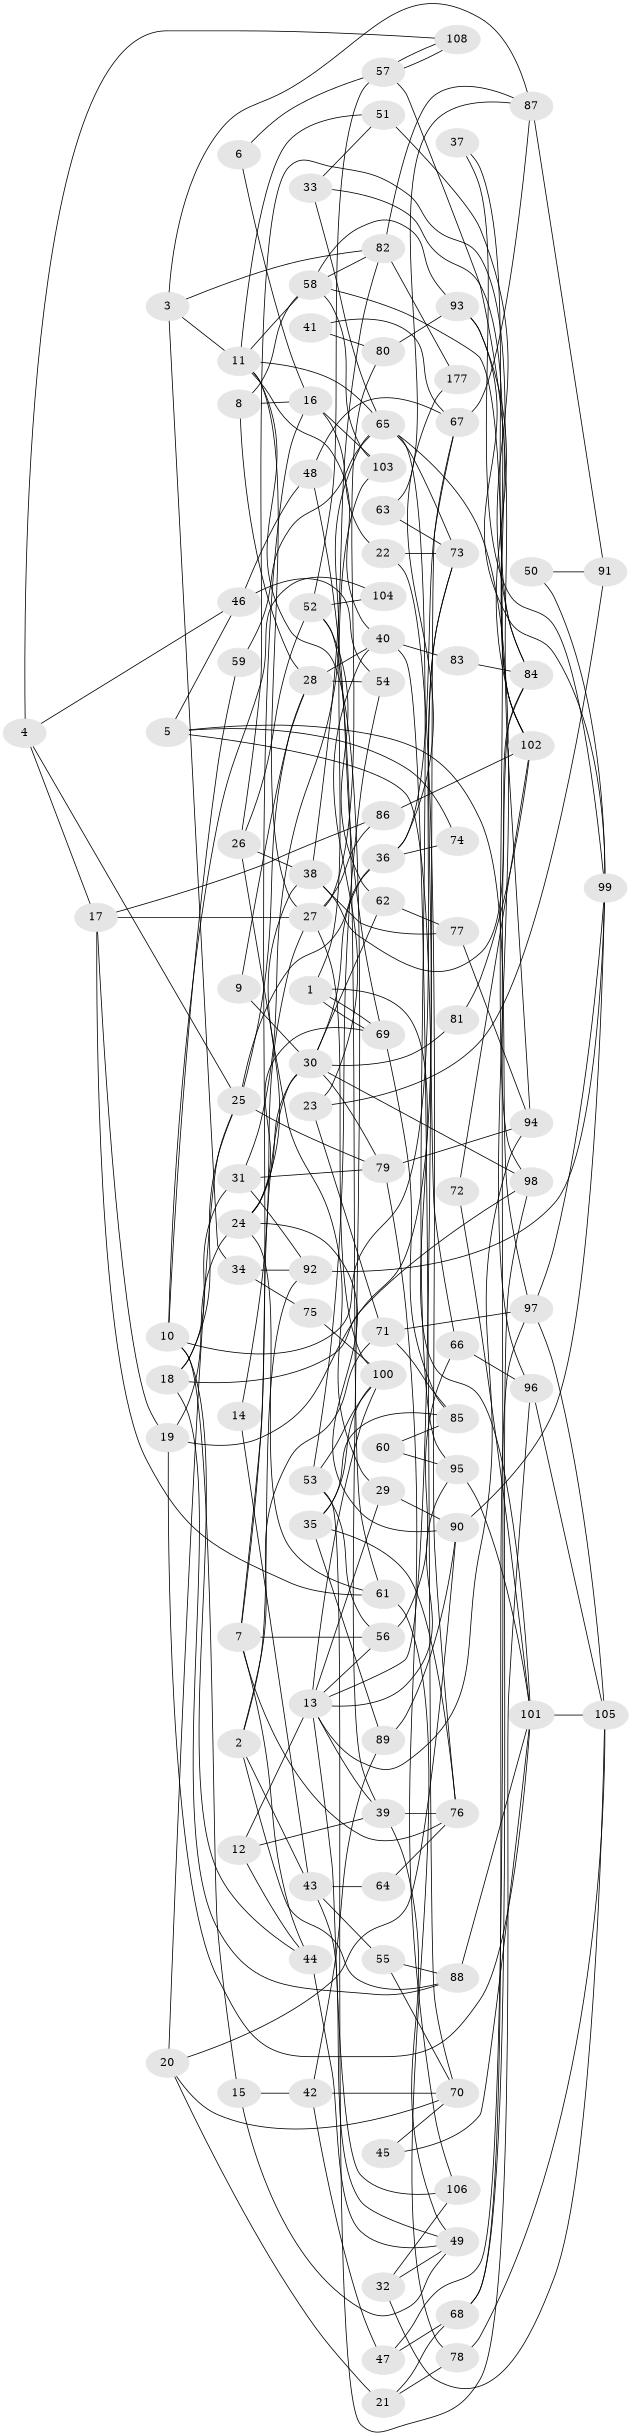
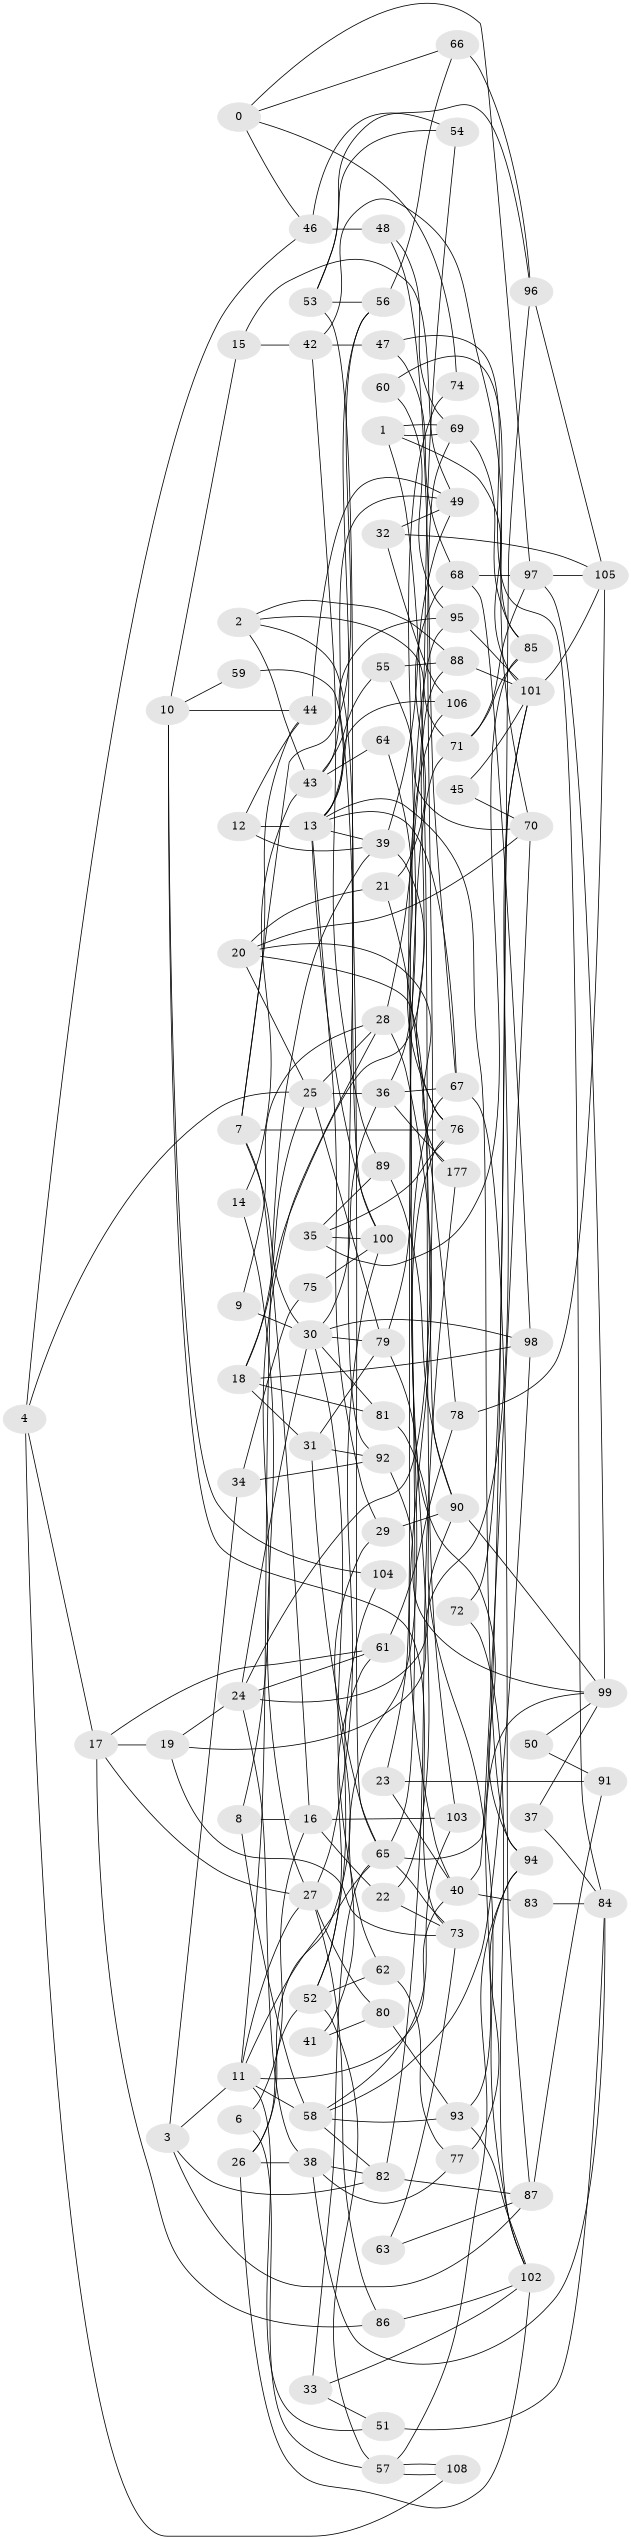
node "5": label "5" -> "0"
edge "20" -- "177": added
edge "18" -- "81": added
